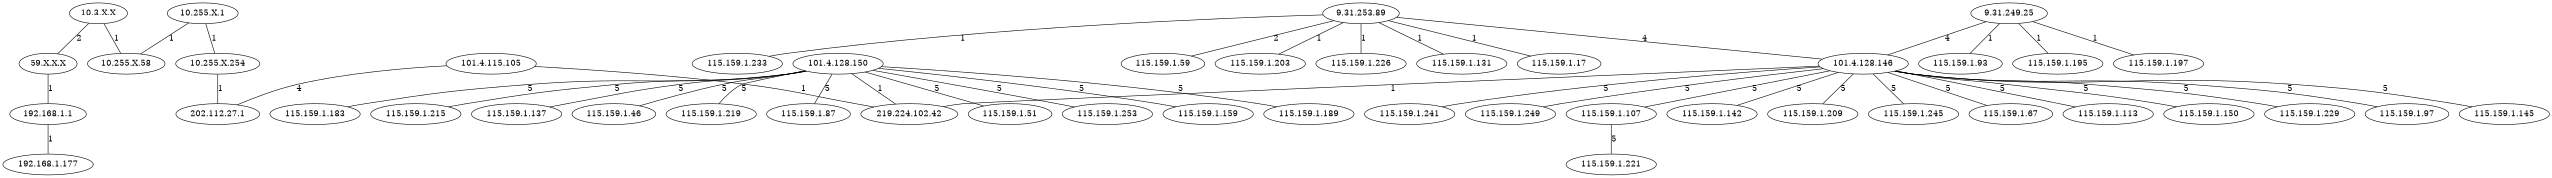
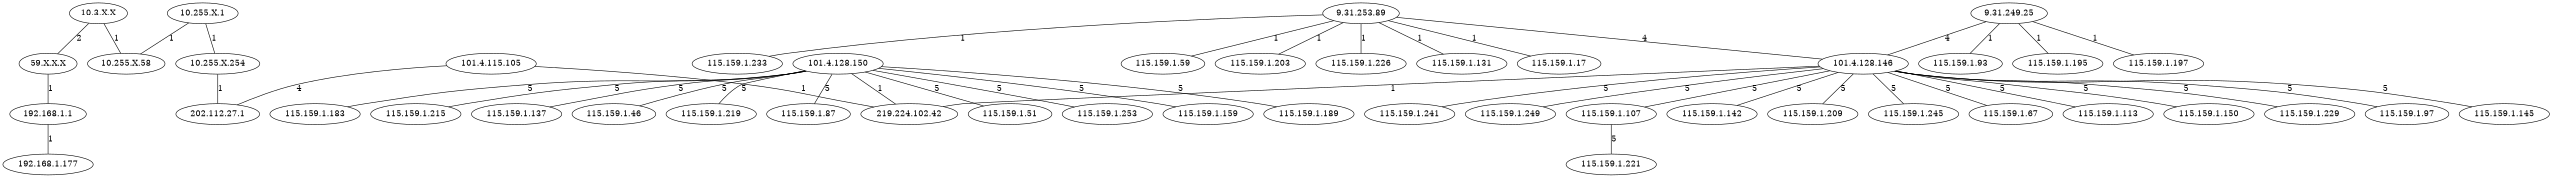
edge "9.31.253.89" -- "115.159.1.59": label "2" -> "1"
